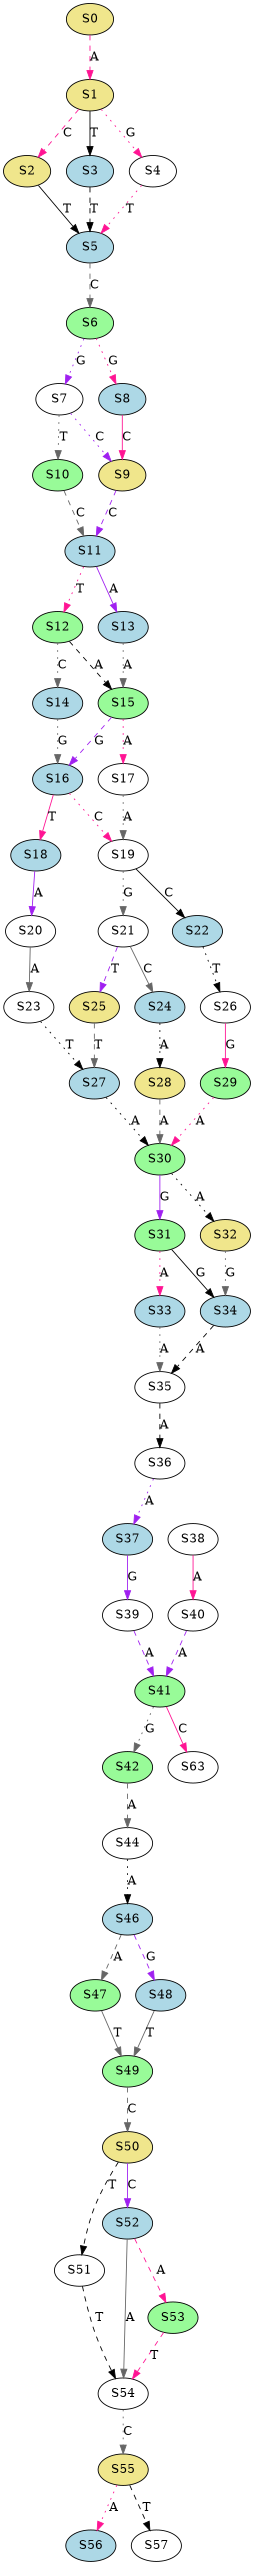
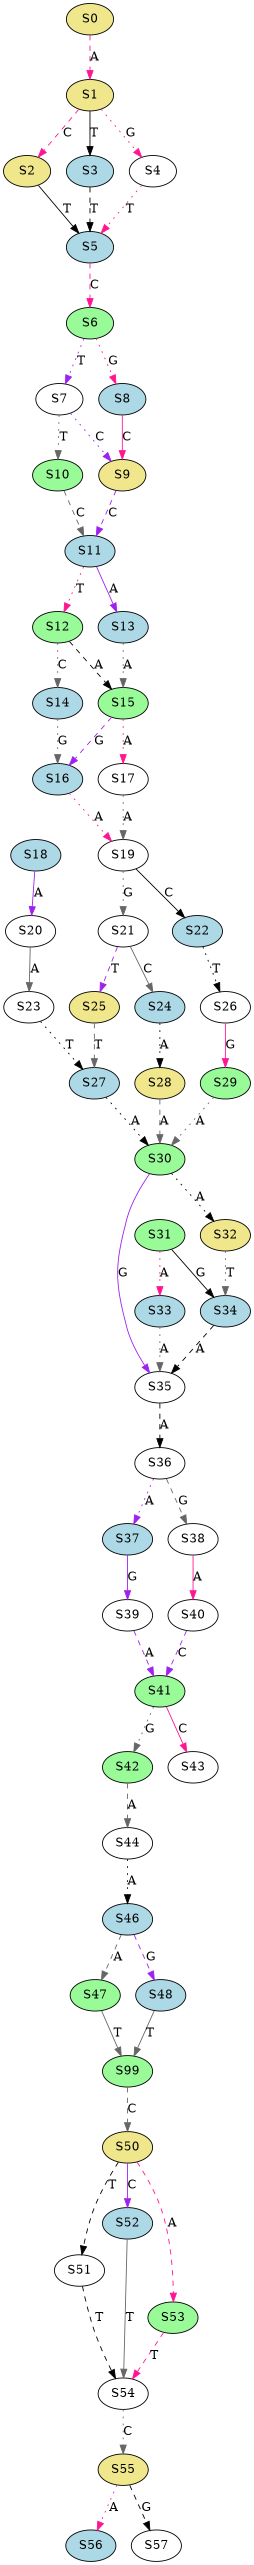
edge "S5" -> "S6": color gray40 -> deeppink
edge "S6" -> "S7": label "G" -> "T"
edge "S16" -> "S18": removed, label "T"
edge "S16" -> "S19": label "C" -> "A"
edge "S29" -> "S30": color deeppink -> gray40
edge "S30" -> "S31": now "S30" -> "S35"
edge "S32" -> "S34": label "G" -> "T"
edge "S36" -> "S38": added, label "G"
edge "S40" -> "S41": label "A" -> "C"
node "S63": label "S63" -> "S43"
node "S49": label "S49" -> "S99"
edge "S52" -> "S53": now "S50" -> "S53"
edge "S52" -> "S54": label "A" -> "T"
edge "S55" -> "S57": label "T" -> "G"
